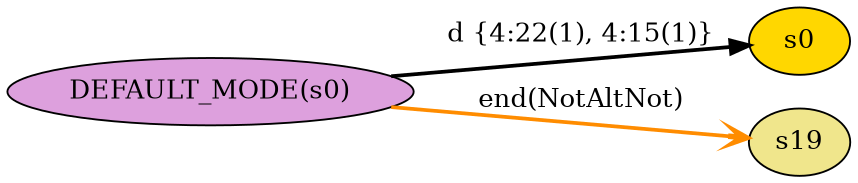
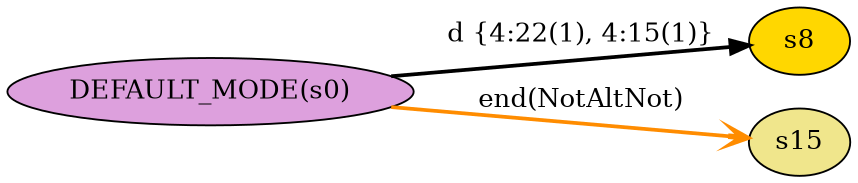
node "s0": label "s0" -> "s8"
node "s19": label "s19" -> "s15"
